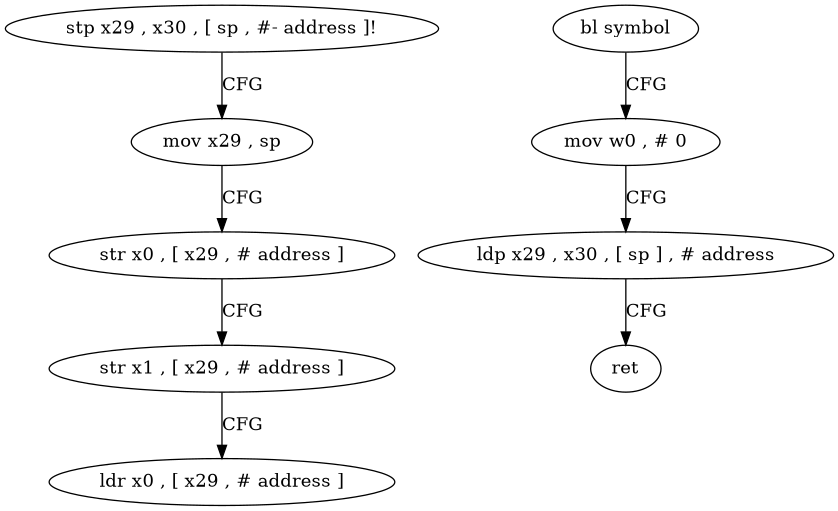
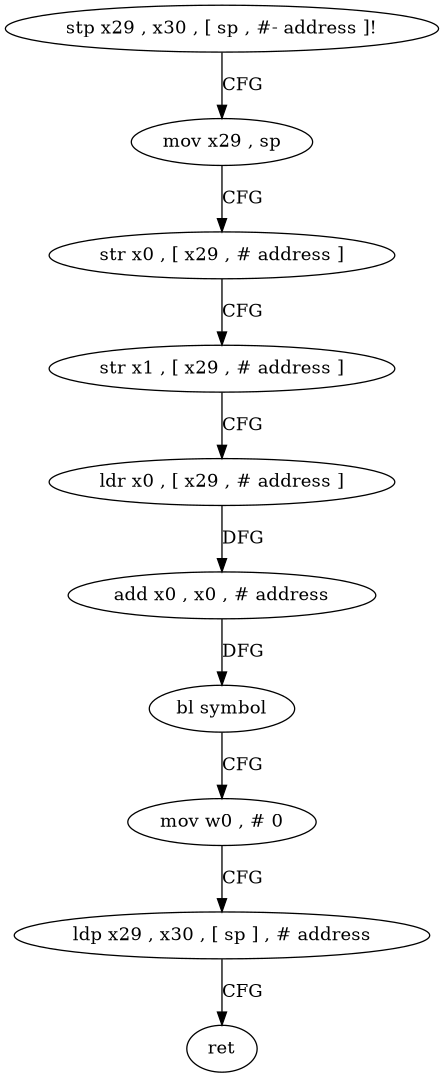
node "add x0 , x0 , # address": added
